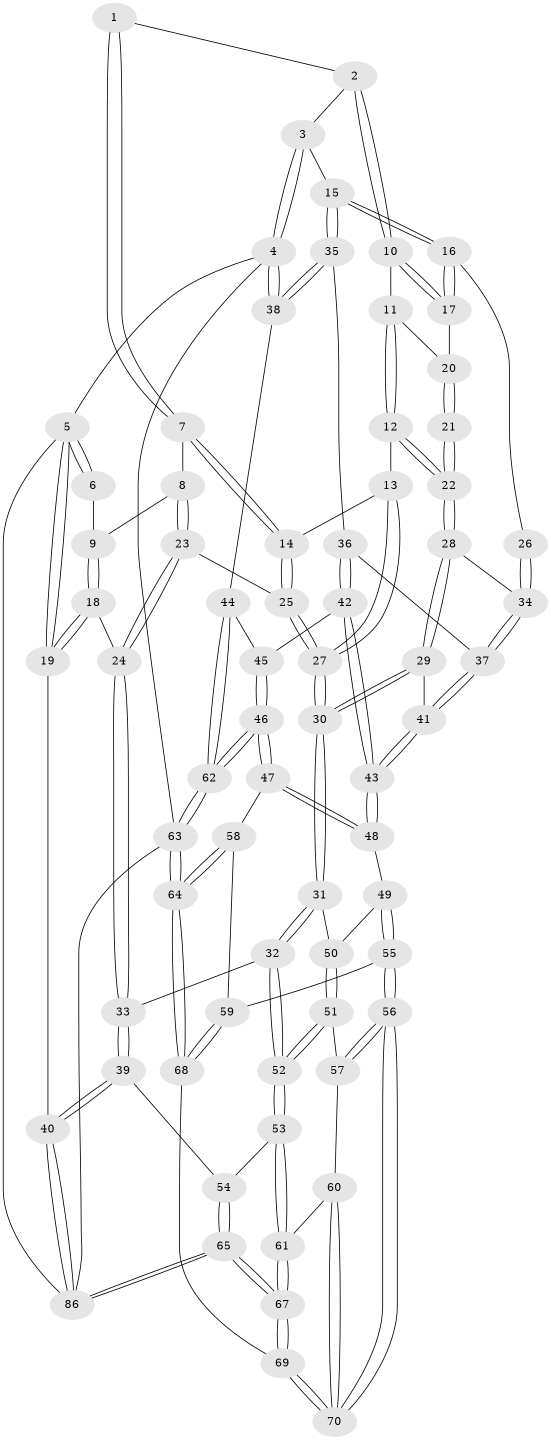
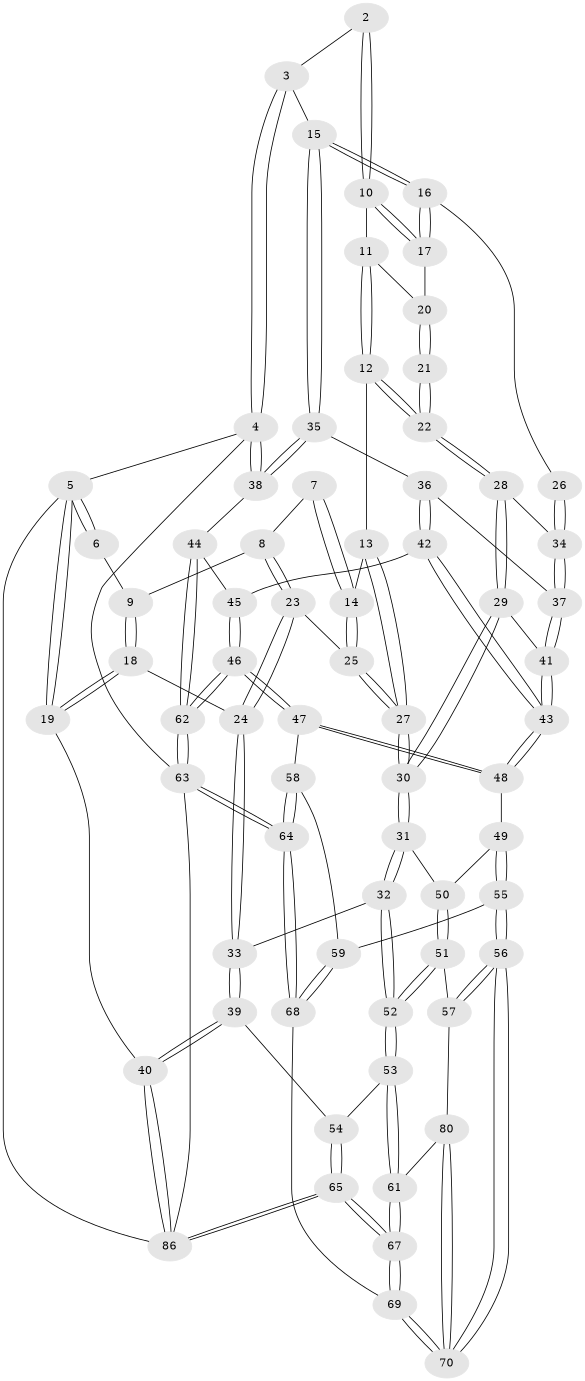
node "1": removed
node "60": label "60" -> "80"
